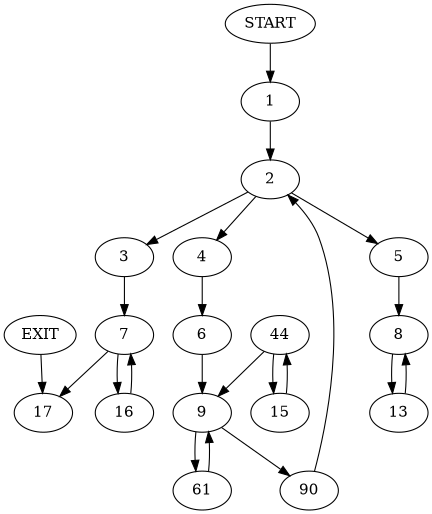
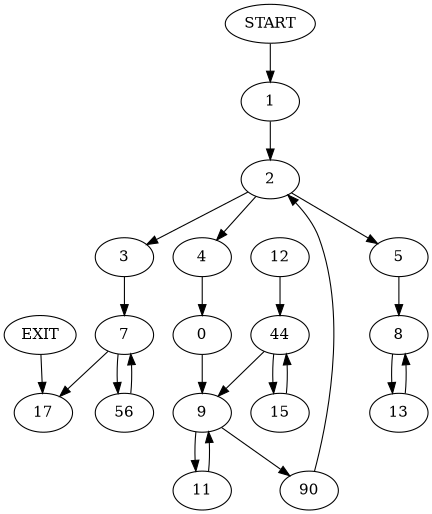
node "12": added
node "6": label "6" -> "0"
node "16": label "16" -> "56"
node "61": label "61" -> "11"
